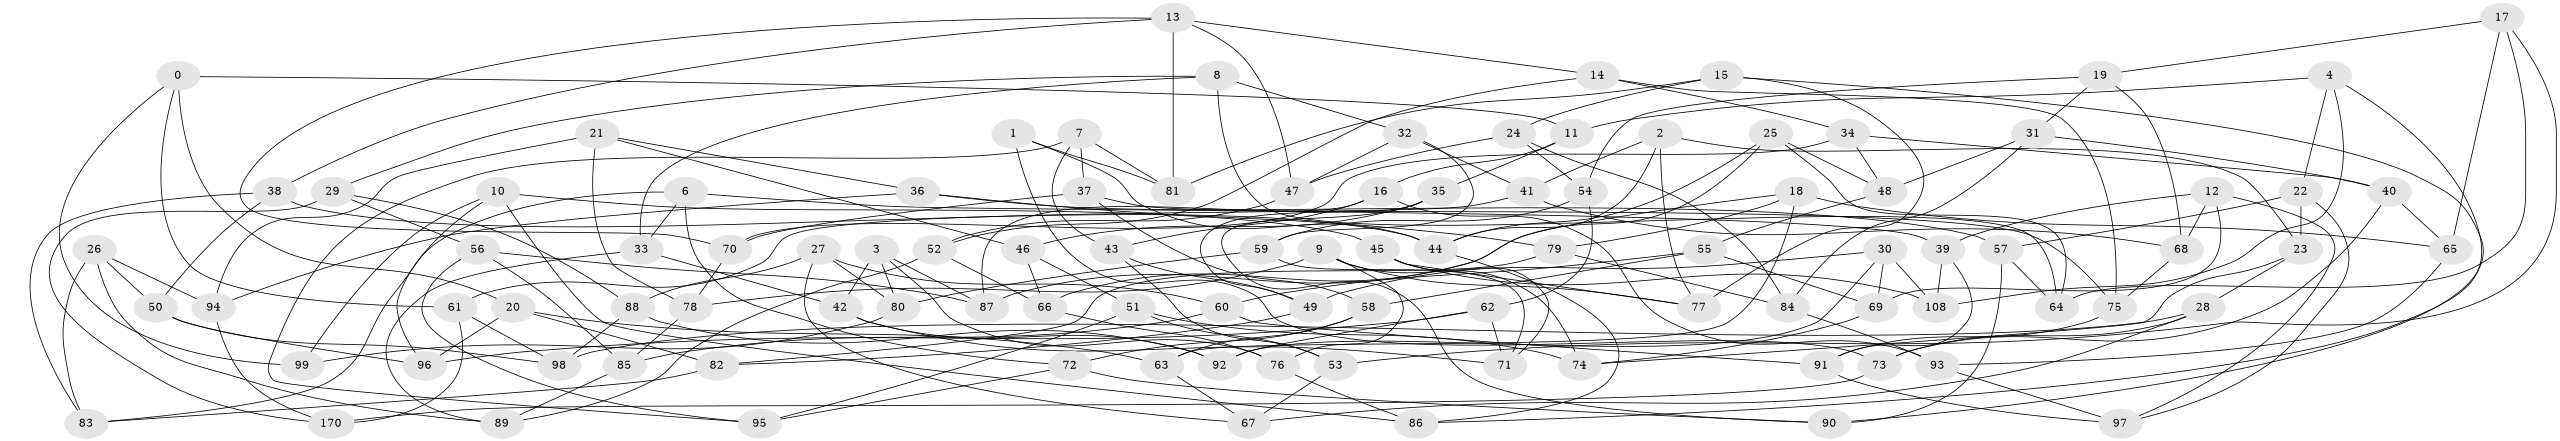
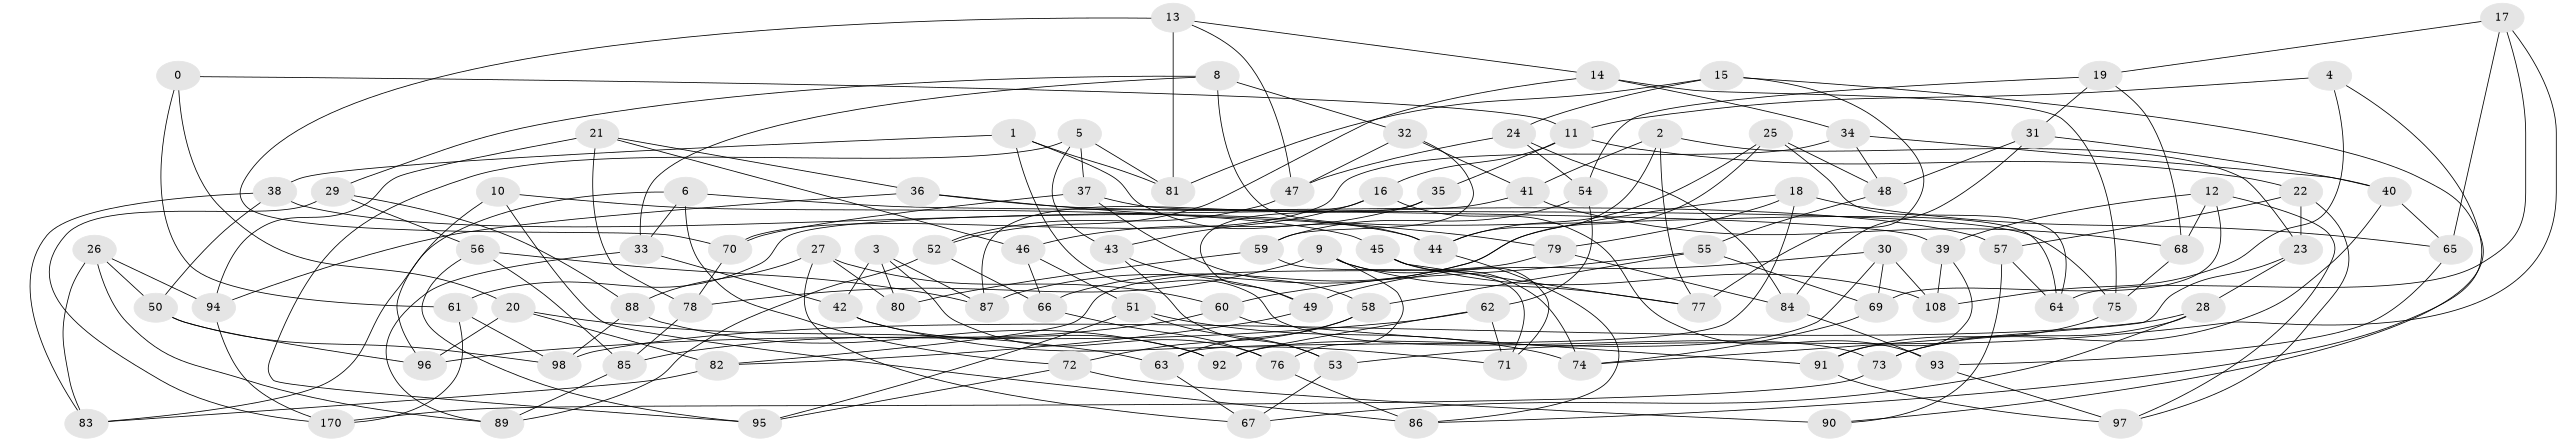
edge "13" -- "38": now "1" -- "38"
node "7": label "7" -> "5"
edge "4" -- "22": now "11" -- "22"
edge "35" -- "90": removed
node "99": removed
